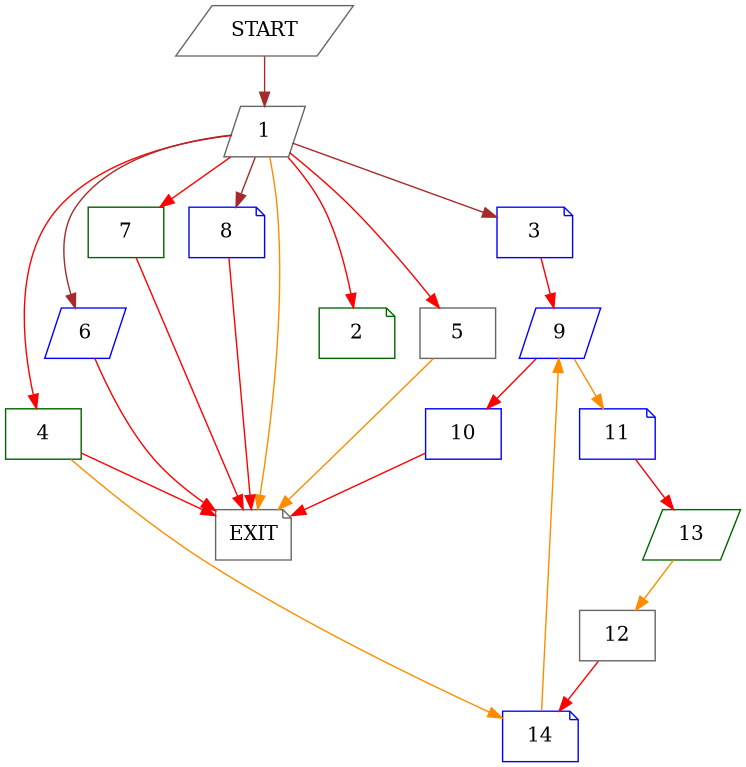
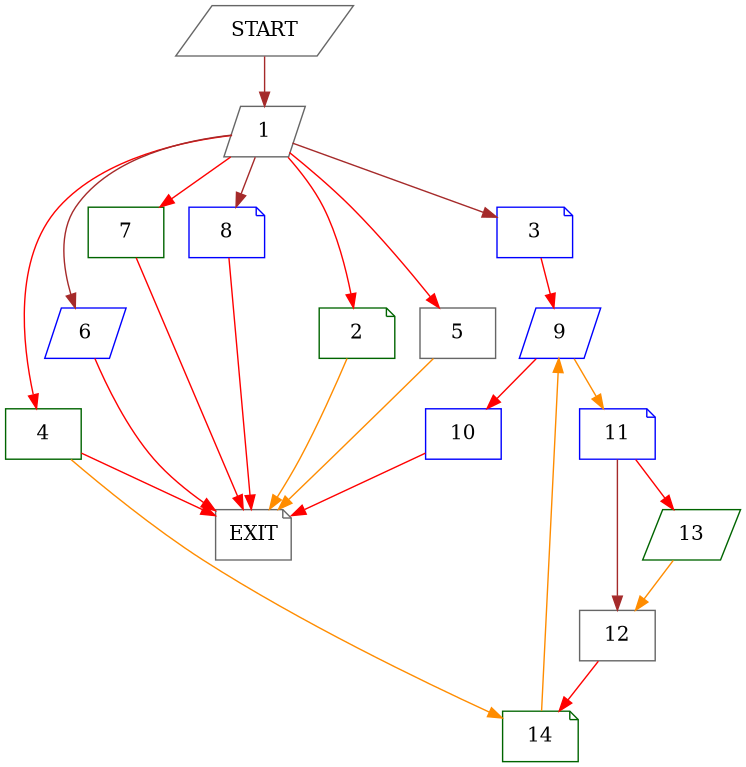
edge "1" -> "EXIT": now "2" -> "EXIT"
edge "11" -> "12": added
node "14": color blue -> darkgreen
